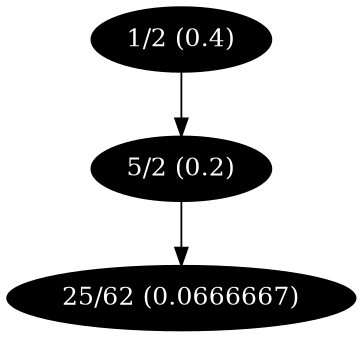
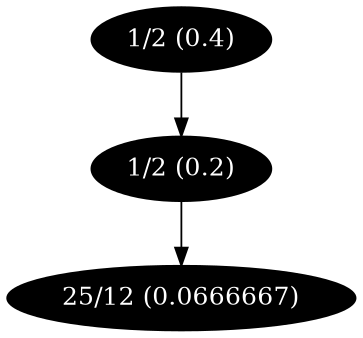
node "5/2 (0.2)": label "5/2 (0.2)" -> "1/2 (0.2)"
node "25/62 (0.0666667)": label "25/62 (0.0666667)" -> "25/12 (0.0666667)"
